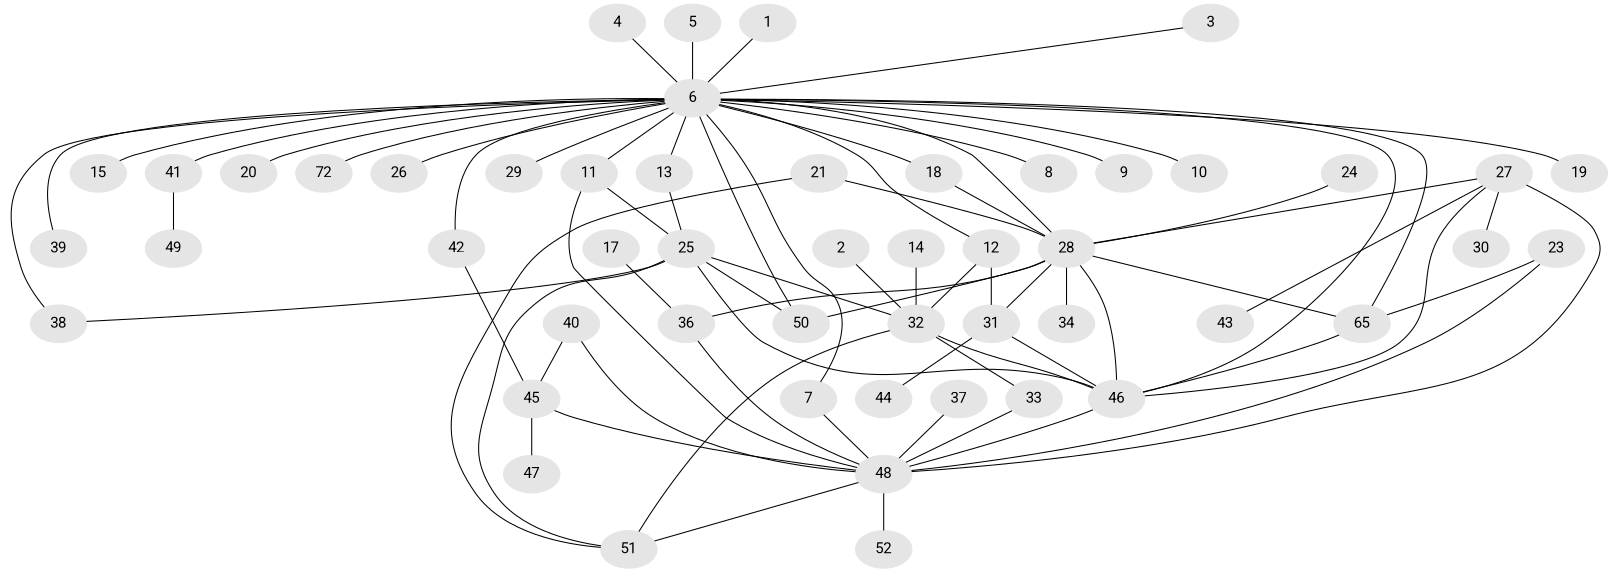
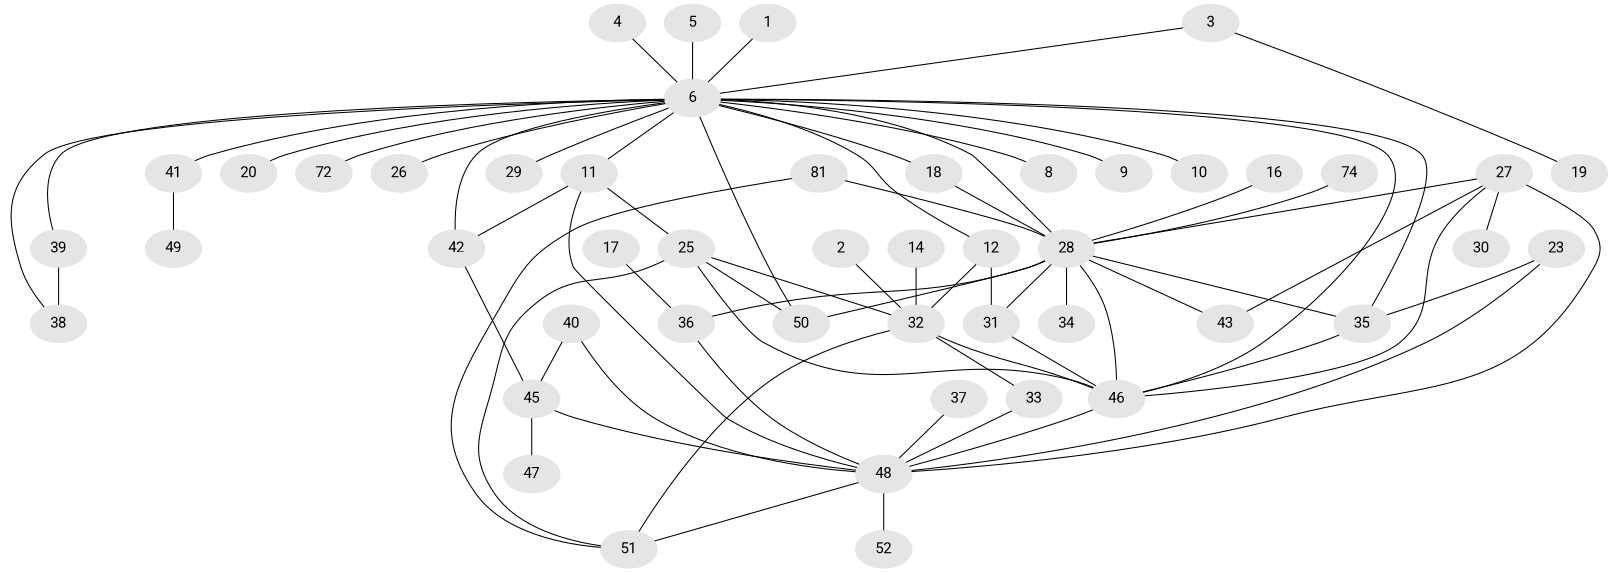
edge "6" -- "19": now "3" -- "19"
node "15": removed
node "13": removed
node "21": label "21" -> "81"
node "16": added
node "24": label "24" -> "74"
edge "11" -- "42": added
edge "28" -- "43": added
edge "25" -- "38": now "39" -- "38"
node "65": label "65" -> "35"
node "7": removed
node "44": removed
